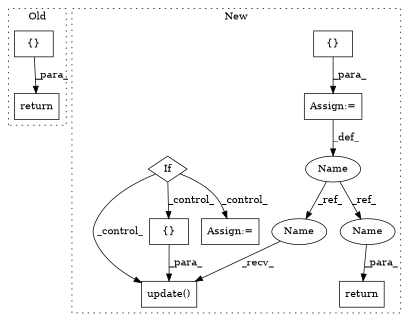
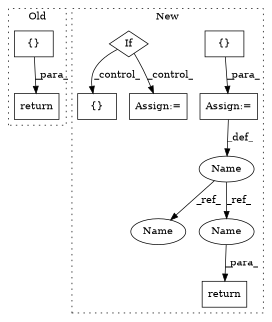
node "update()": removed
